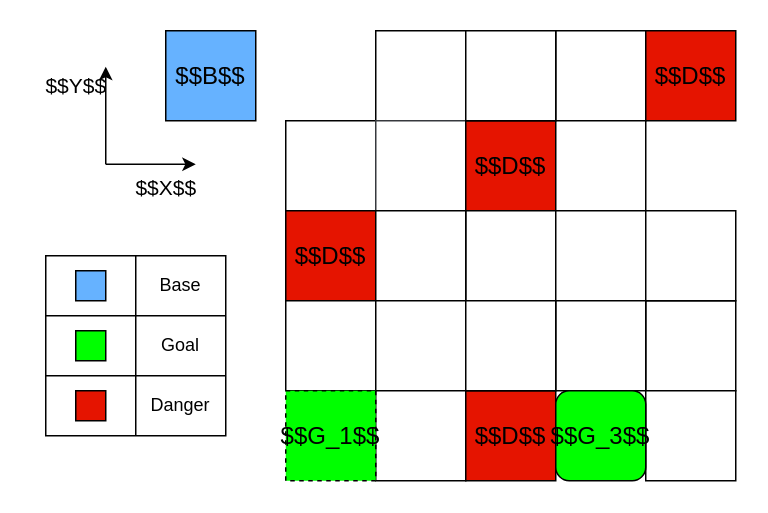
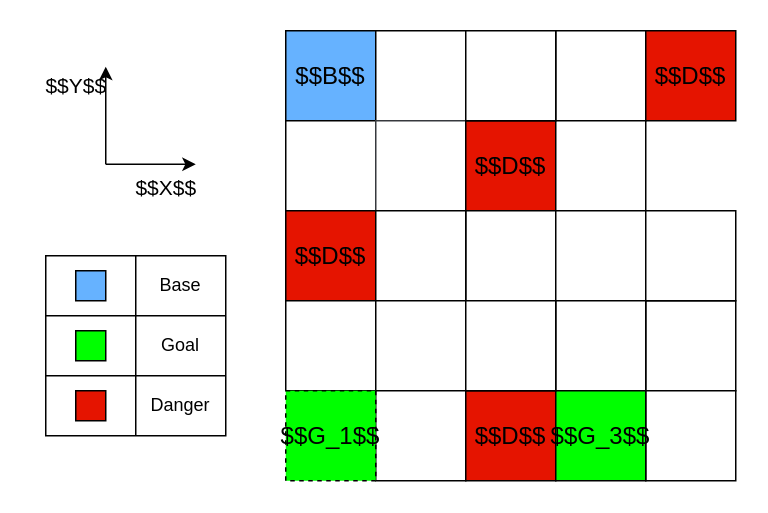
node "$$B$$": moved (211, 76) -> (331, 76)
node "$$G_3$$": shape rounded rectangle -> rectangle
